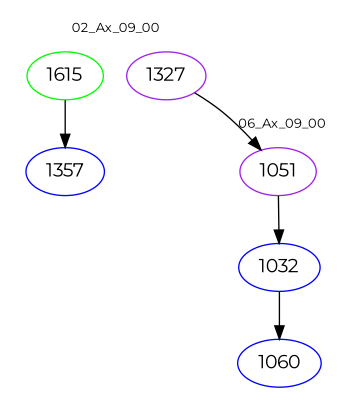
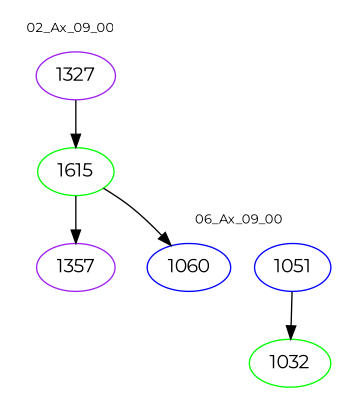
edge "1327" -> "1051": now "1327" -> "1615"
node "1357": color blue -> purple
node "1051": color purple -> blue
node "1032": color blue -> green
edge "1032" -> "1060": now "1615" -> "1060"
